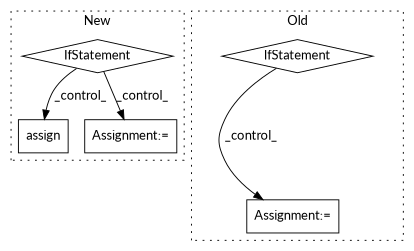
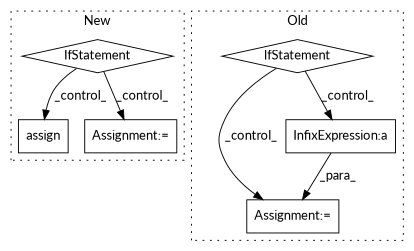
node "InfixExpression:a": added
